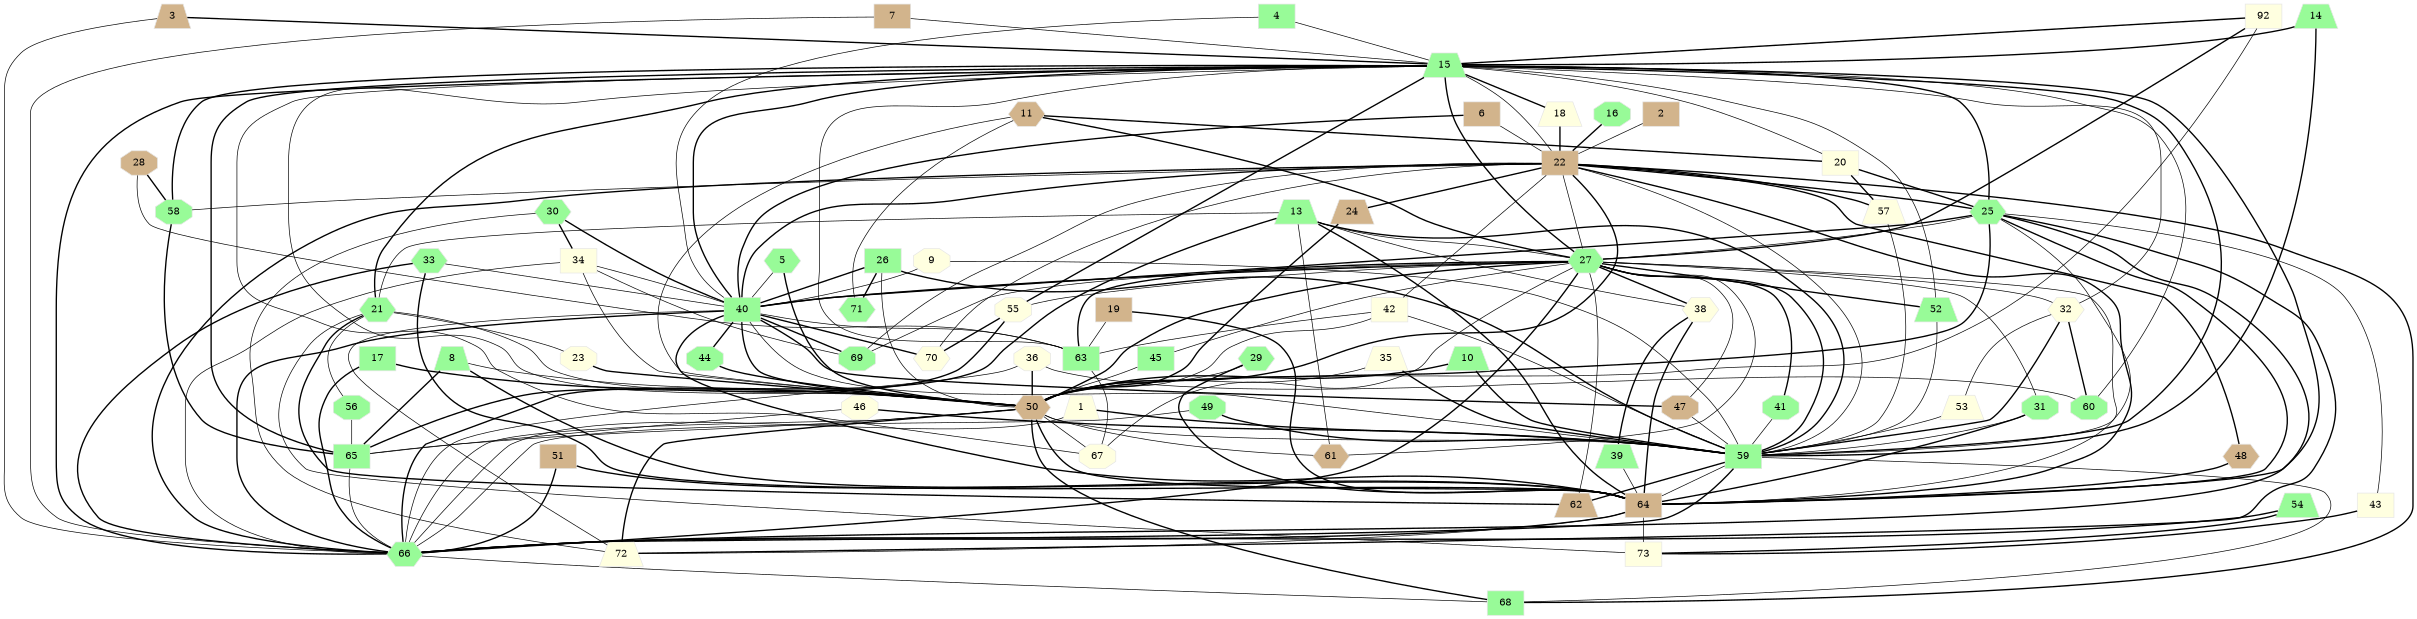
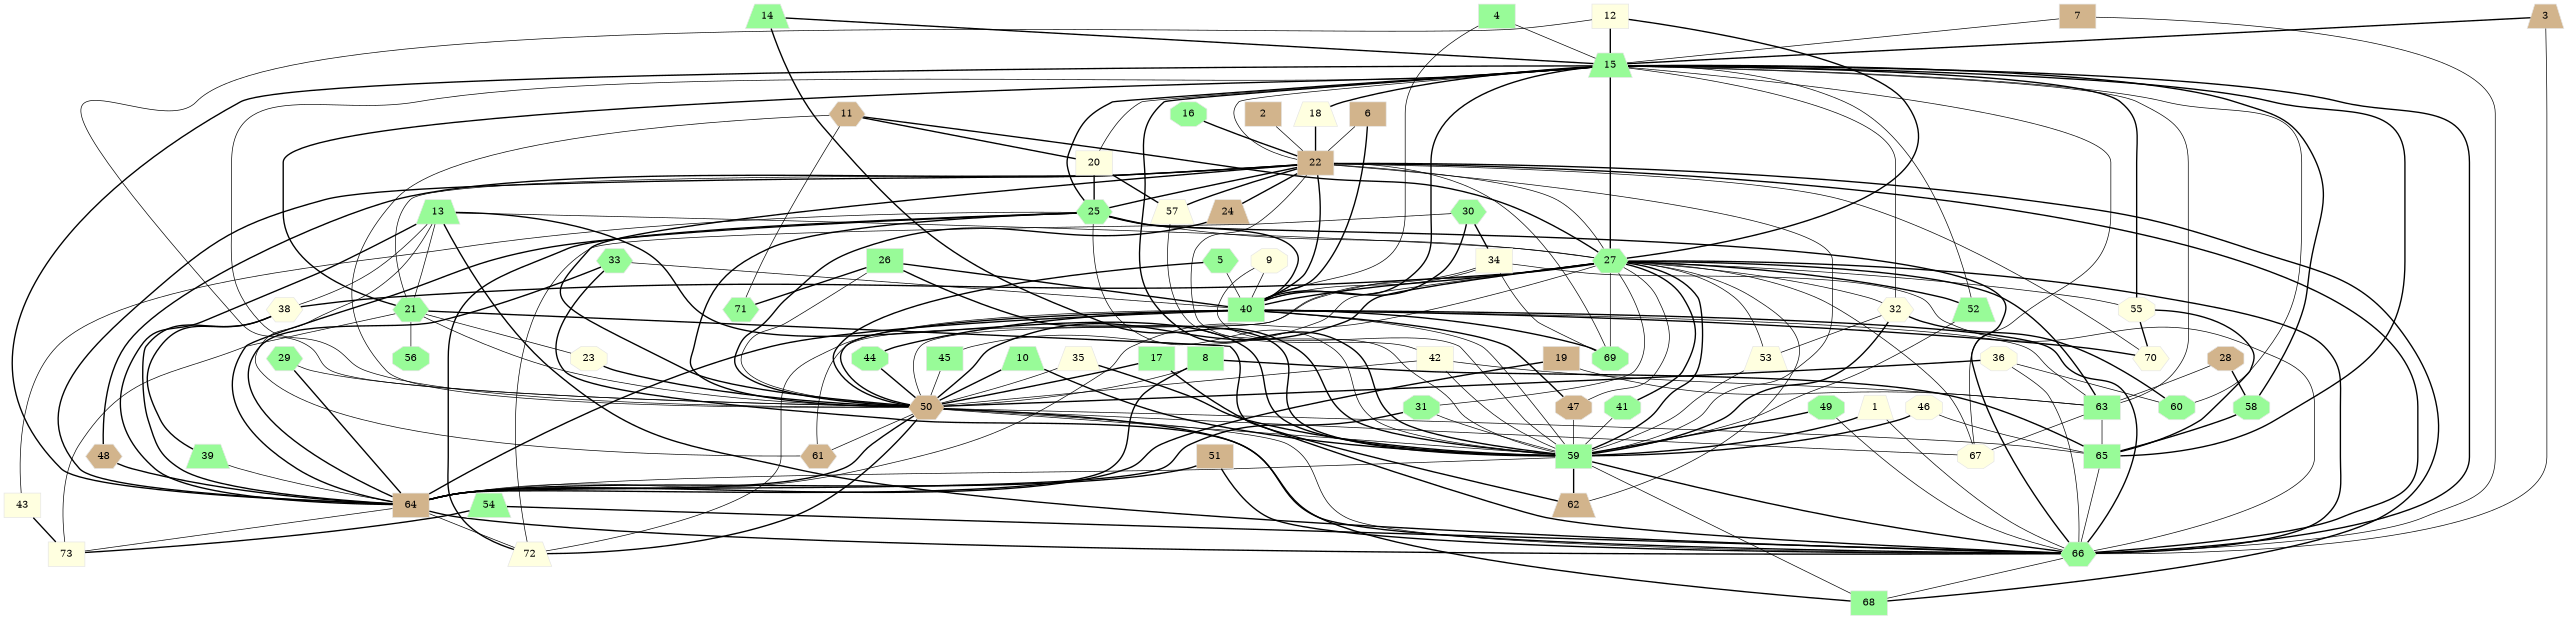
node "92": label "92" -> "12"
edge "22" -- "58": now "22" -- "21"
edge "27" -- "53": added
node "8": shape trapezium -> box
edge "56" -- "65": now "63" -- "65"
